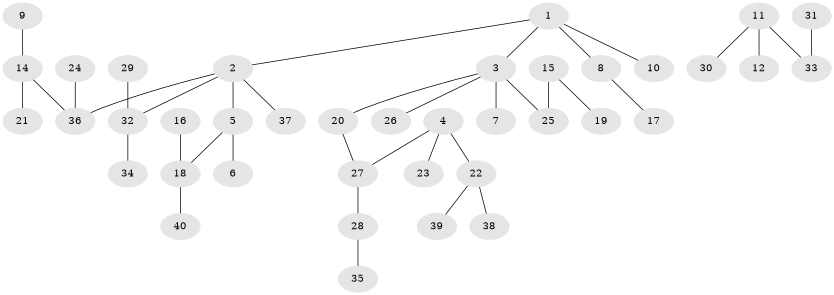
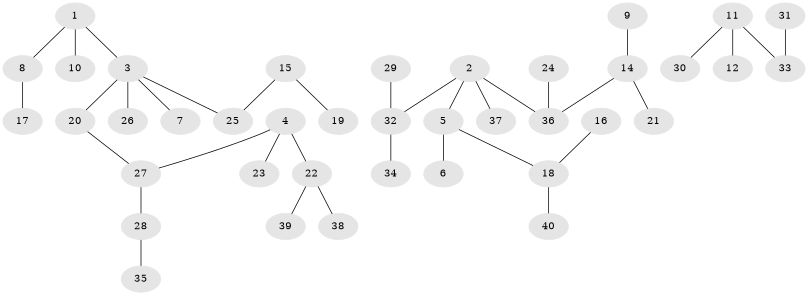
edge "1" -- "2": removed
